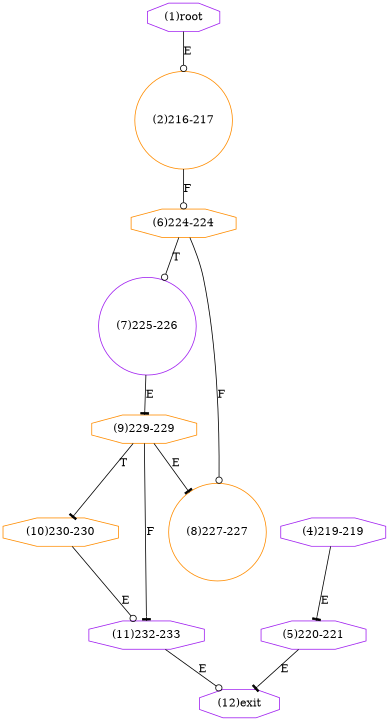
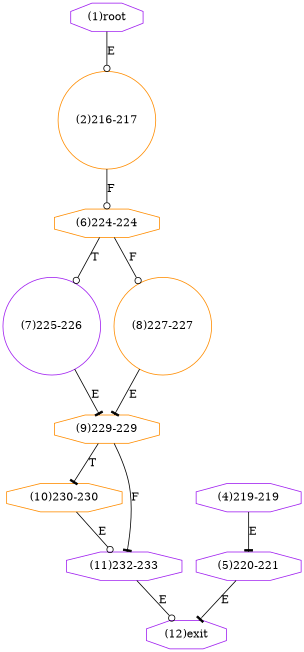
edge "(9)229-229" -> "(8)227-227": reversed
